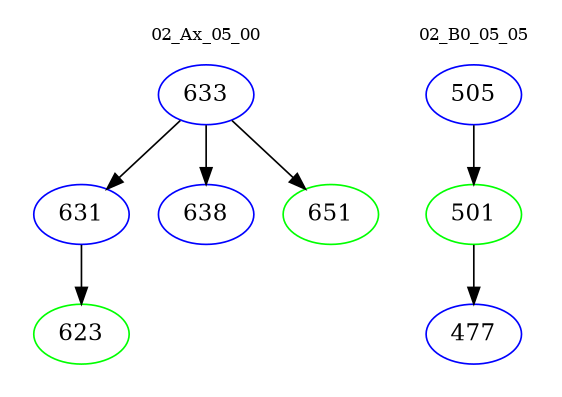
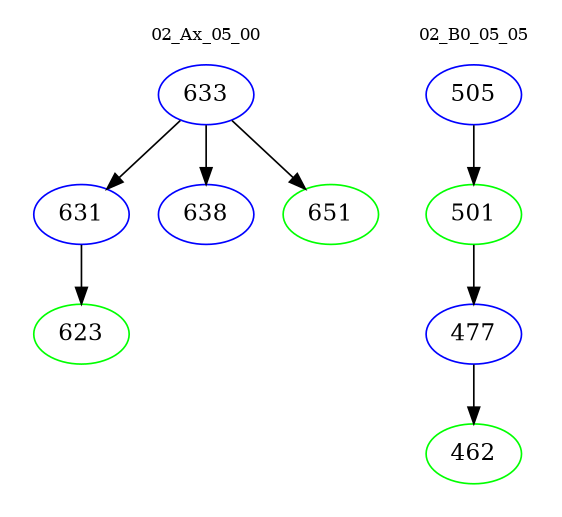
node "462": added
